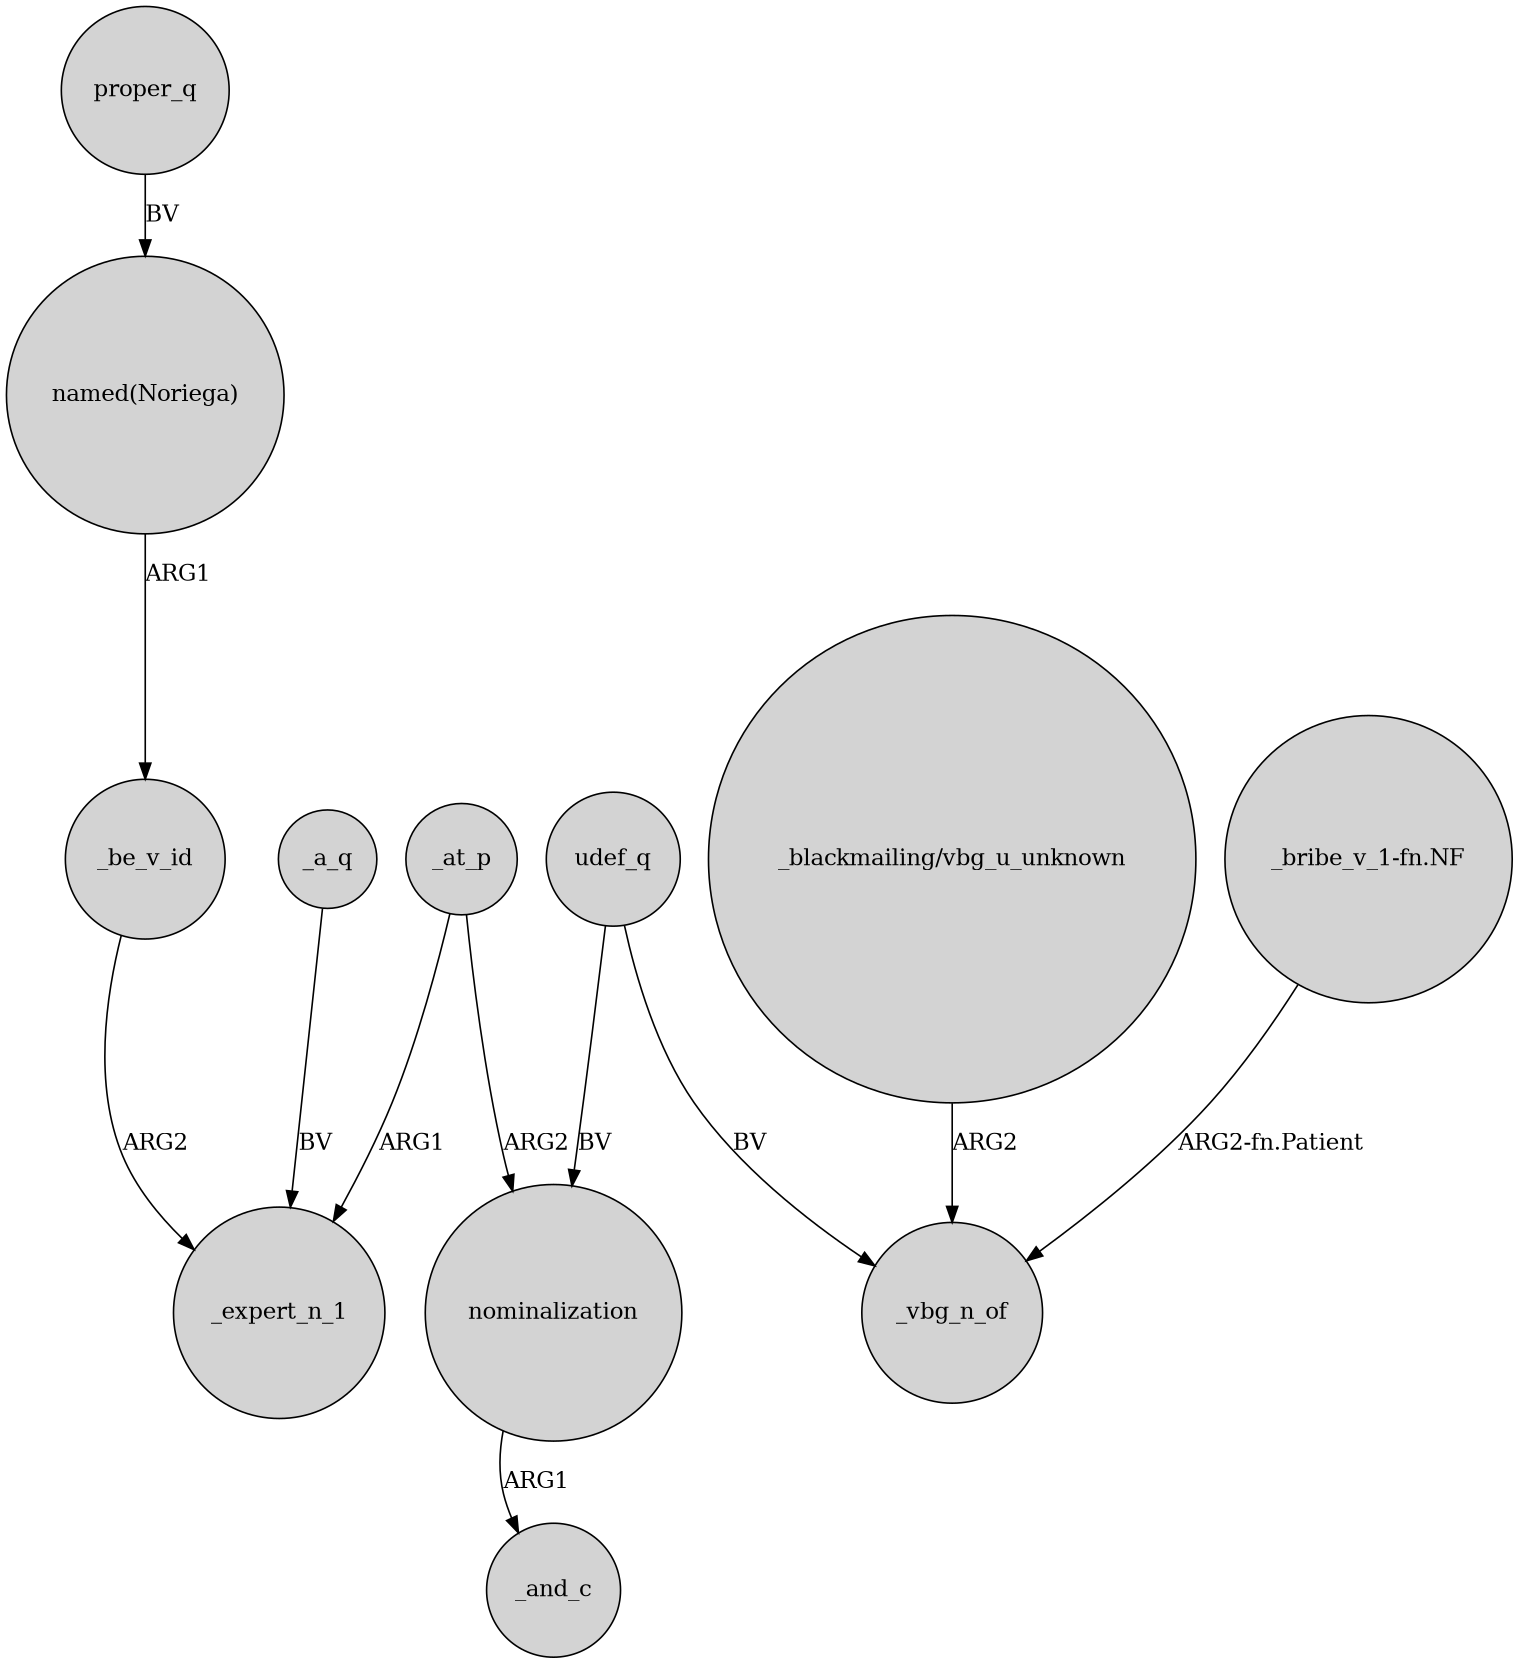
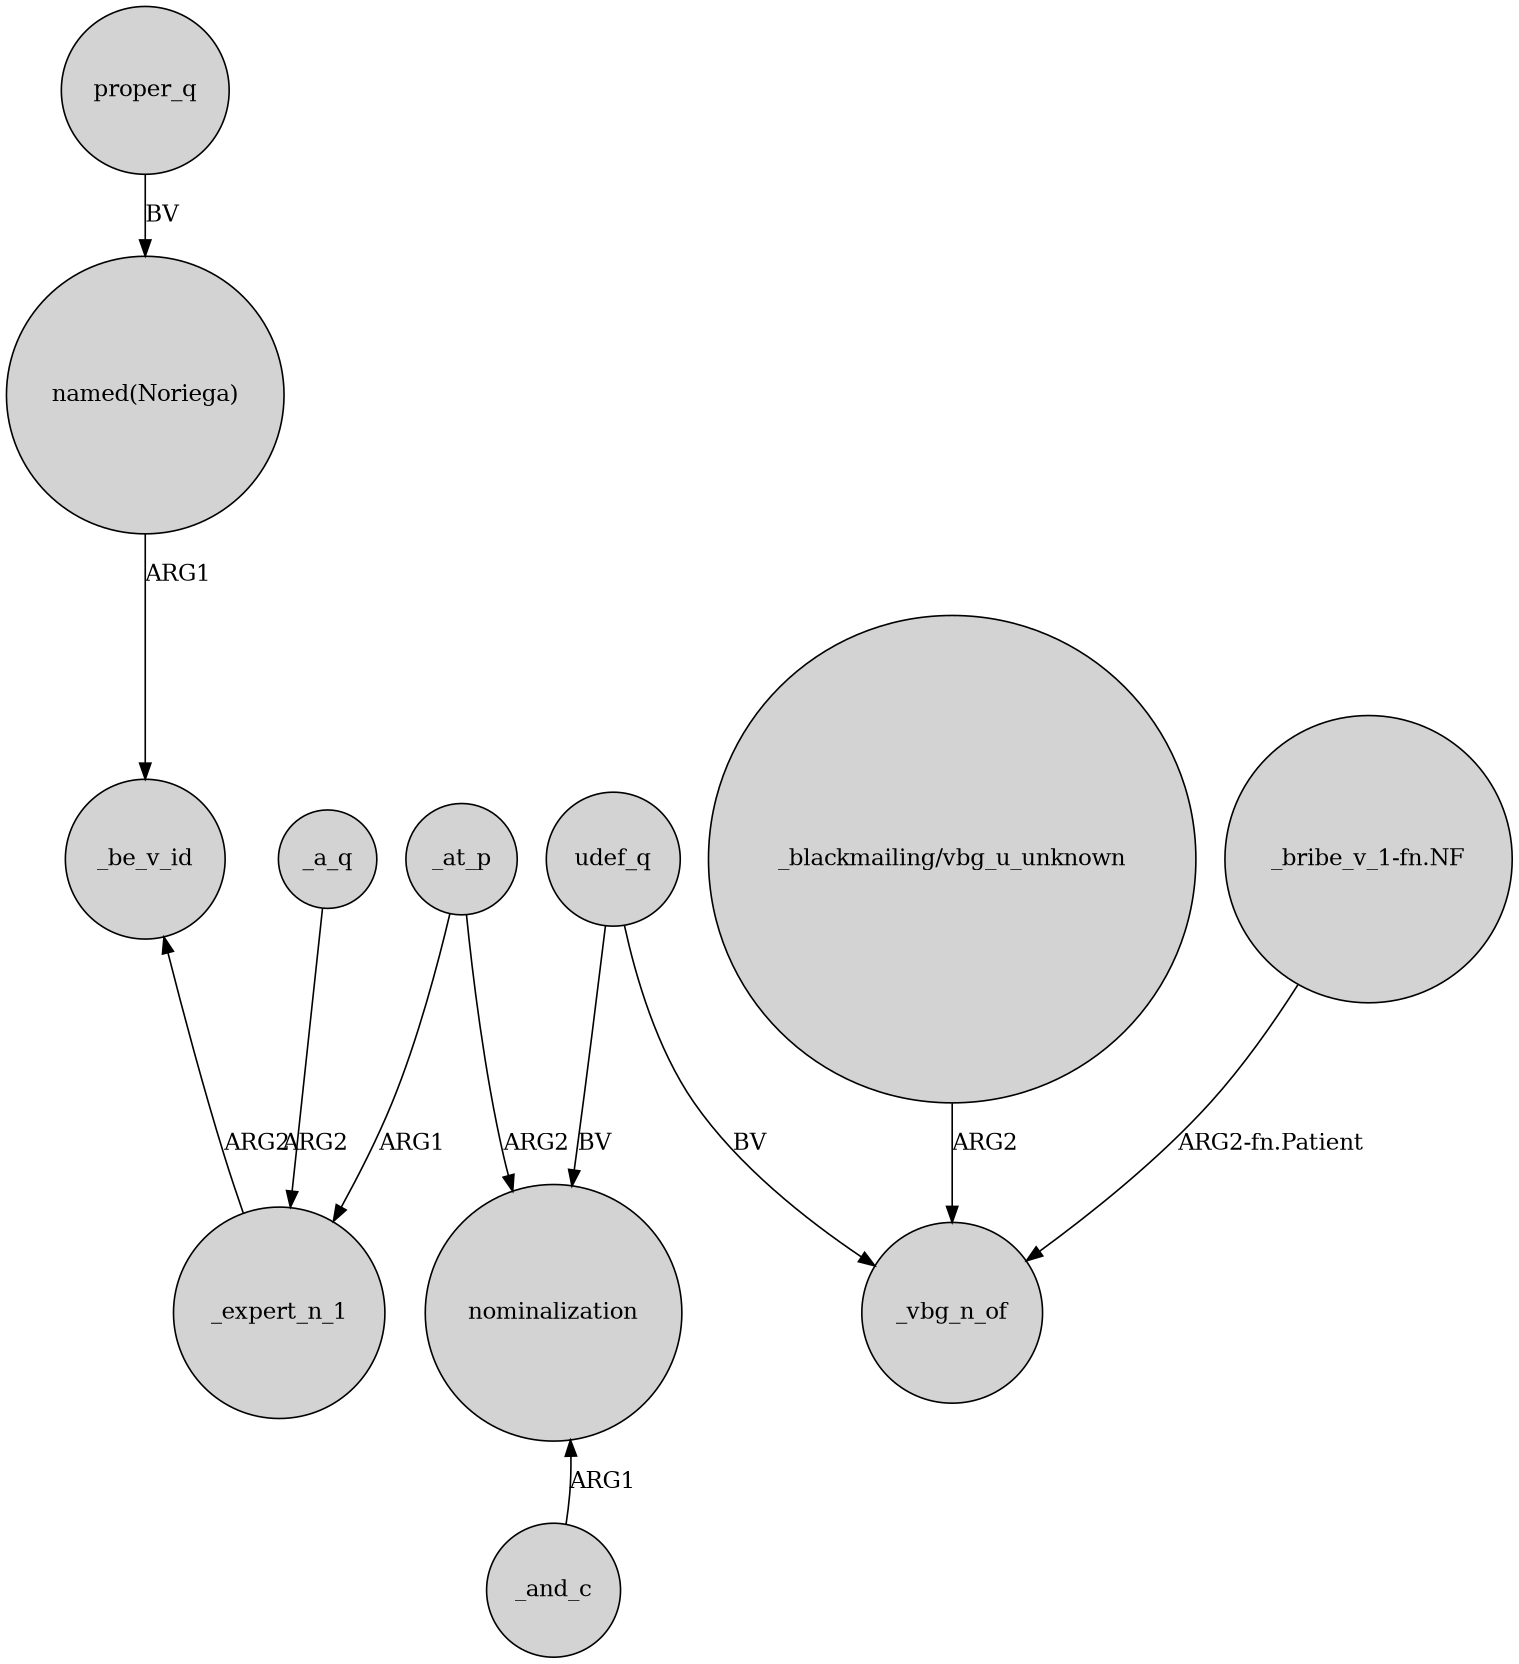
edge "_be_v_id" -> "_expert_n_1": reversed
edge "_a_q" -> "_expert_n_1": label "BV" -> "ARG2"
edge "nominalization" -> "_and_c": reversed
